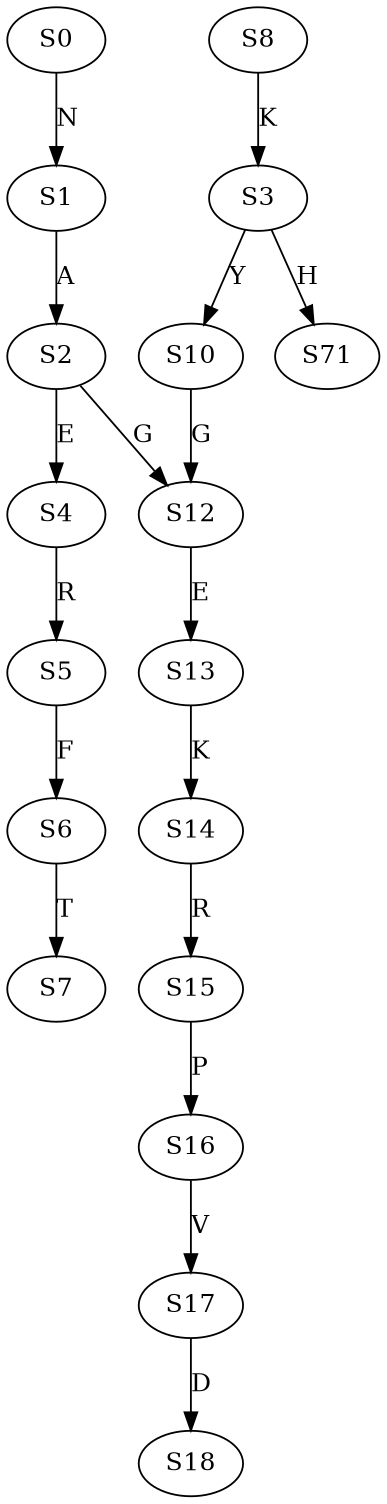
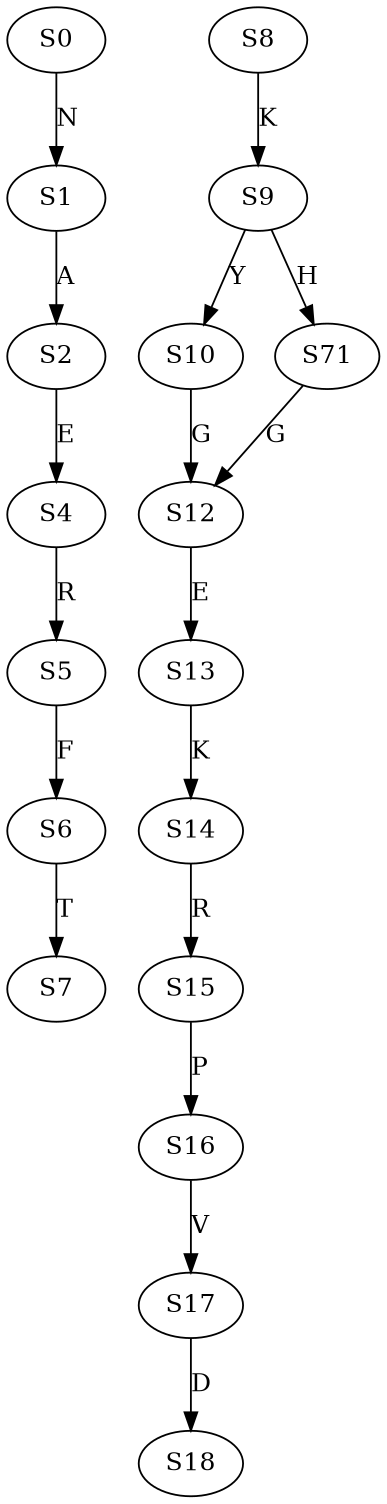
node "S3": label "S3" -> "S9"
edge "S2" -> "S12": now "S71" -> "S12"
